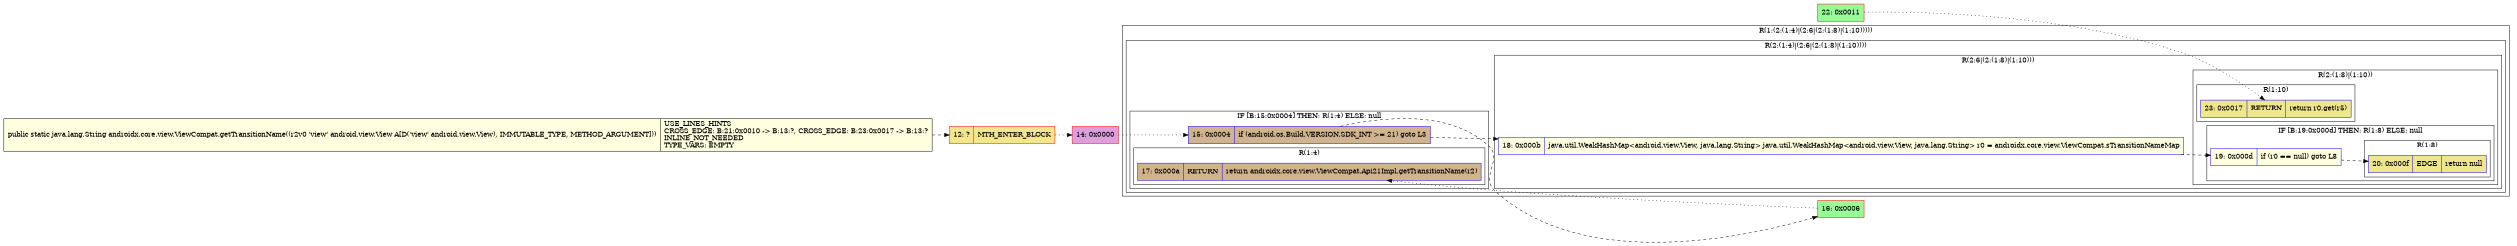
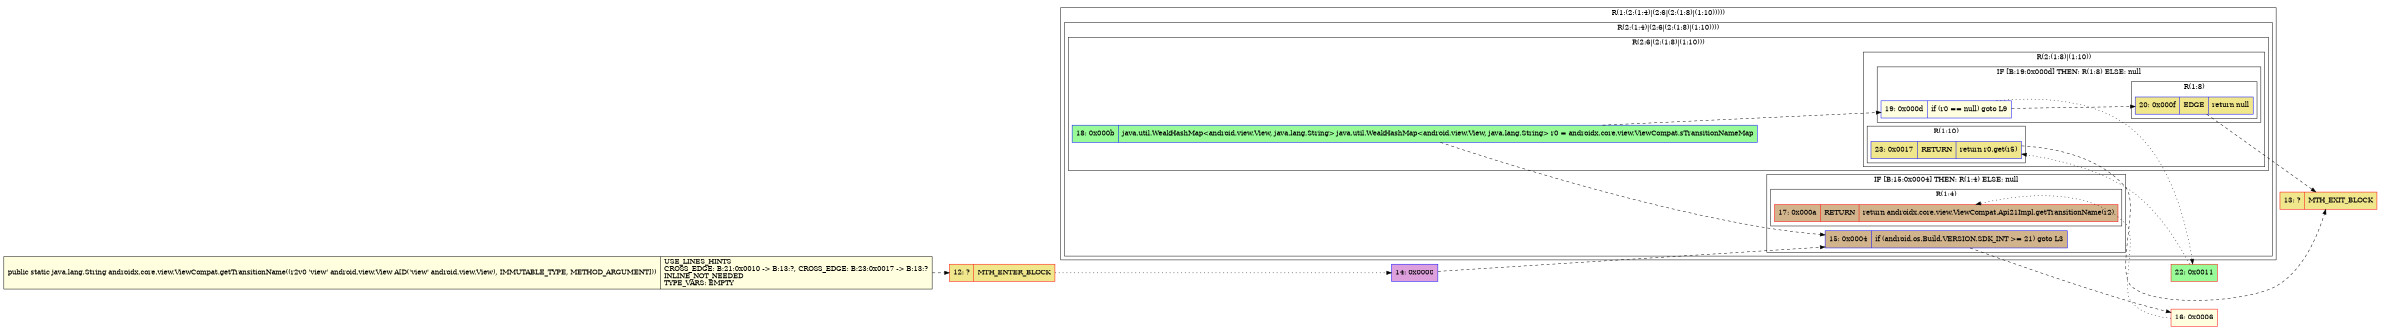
edge "19: 0x000d" -> "22: 0x0011": added
node "14: 0x0000": color red -> blue
edge "14: 0x0000" -> "15: 0x0004": style dotted -> dashed
edge "15: 0x0004" -> "18: 0x000b": reversed
node "18: 0x000b": fillcolor lightyellow -> palegreen
node "19: 0x000d": text "if (r0 == null) goto L8" -> "if (r0 == null) goto L9"
node "17: 0x000a": color blue -> red
node "13: ?": added
node "16: 0x0006": fillcolor palegreen -> lightyellow
